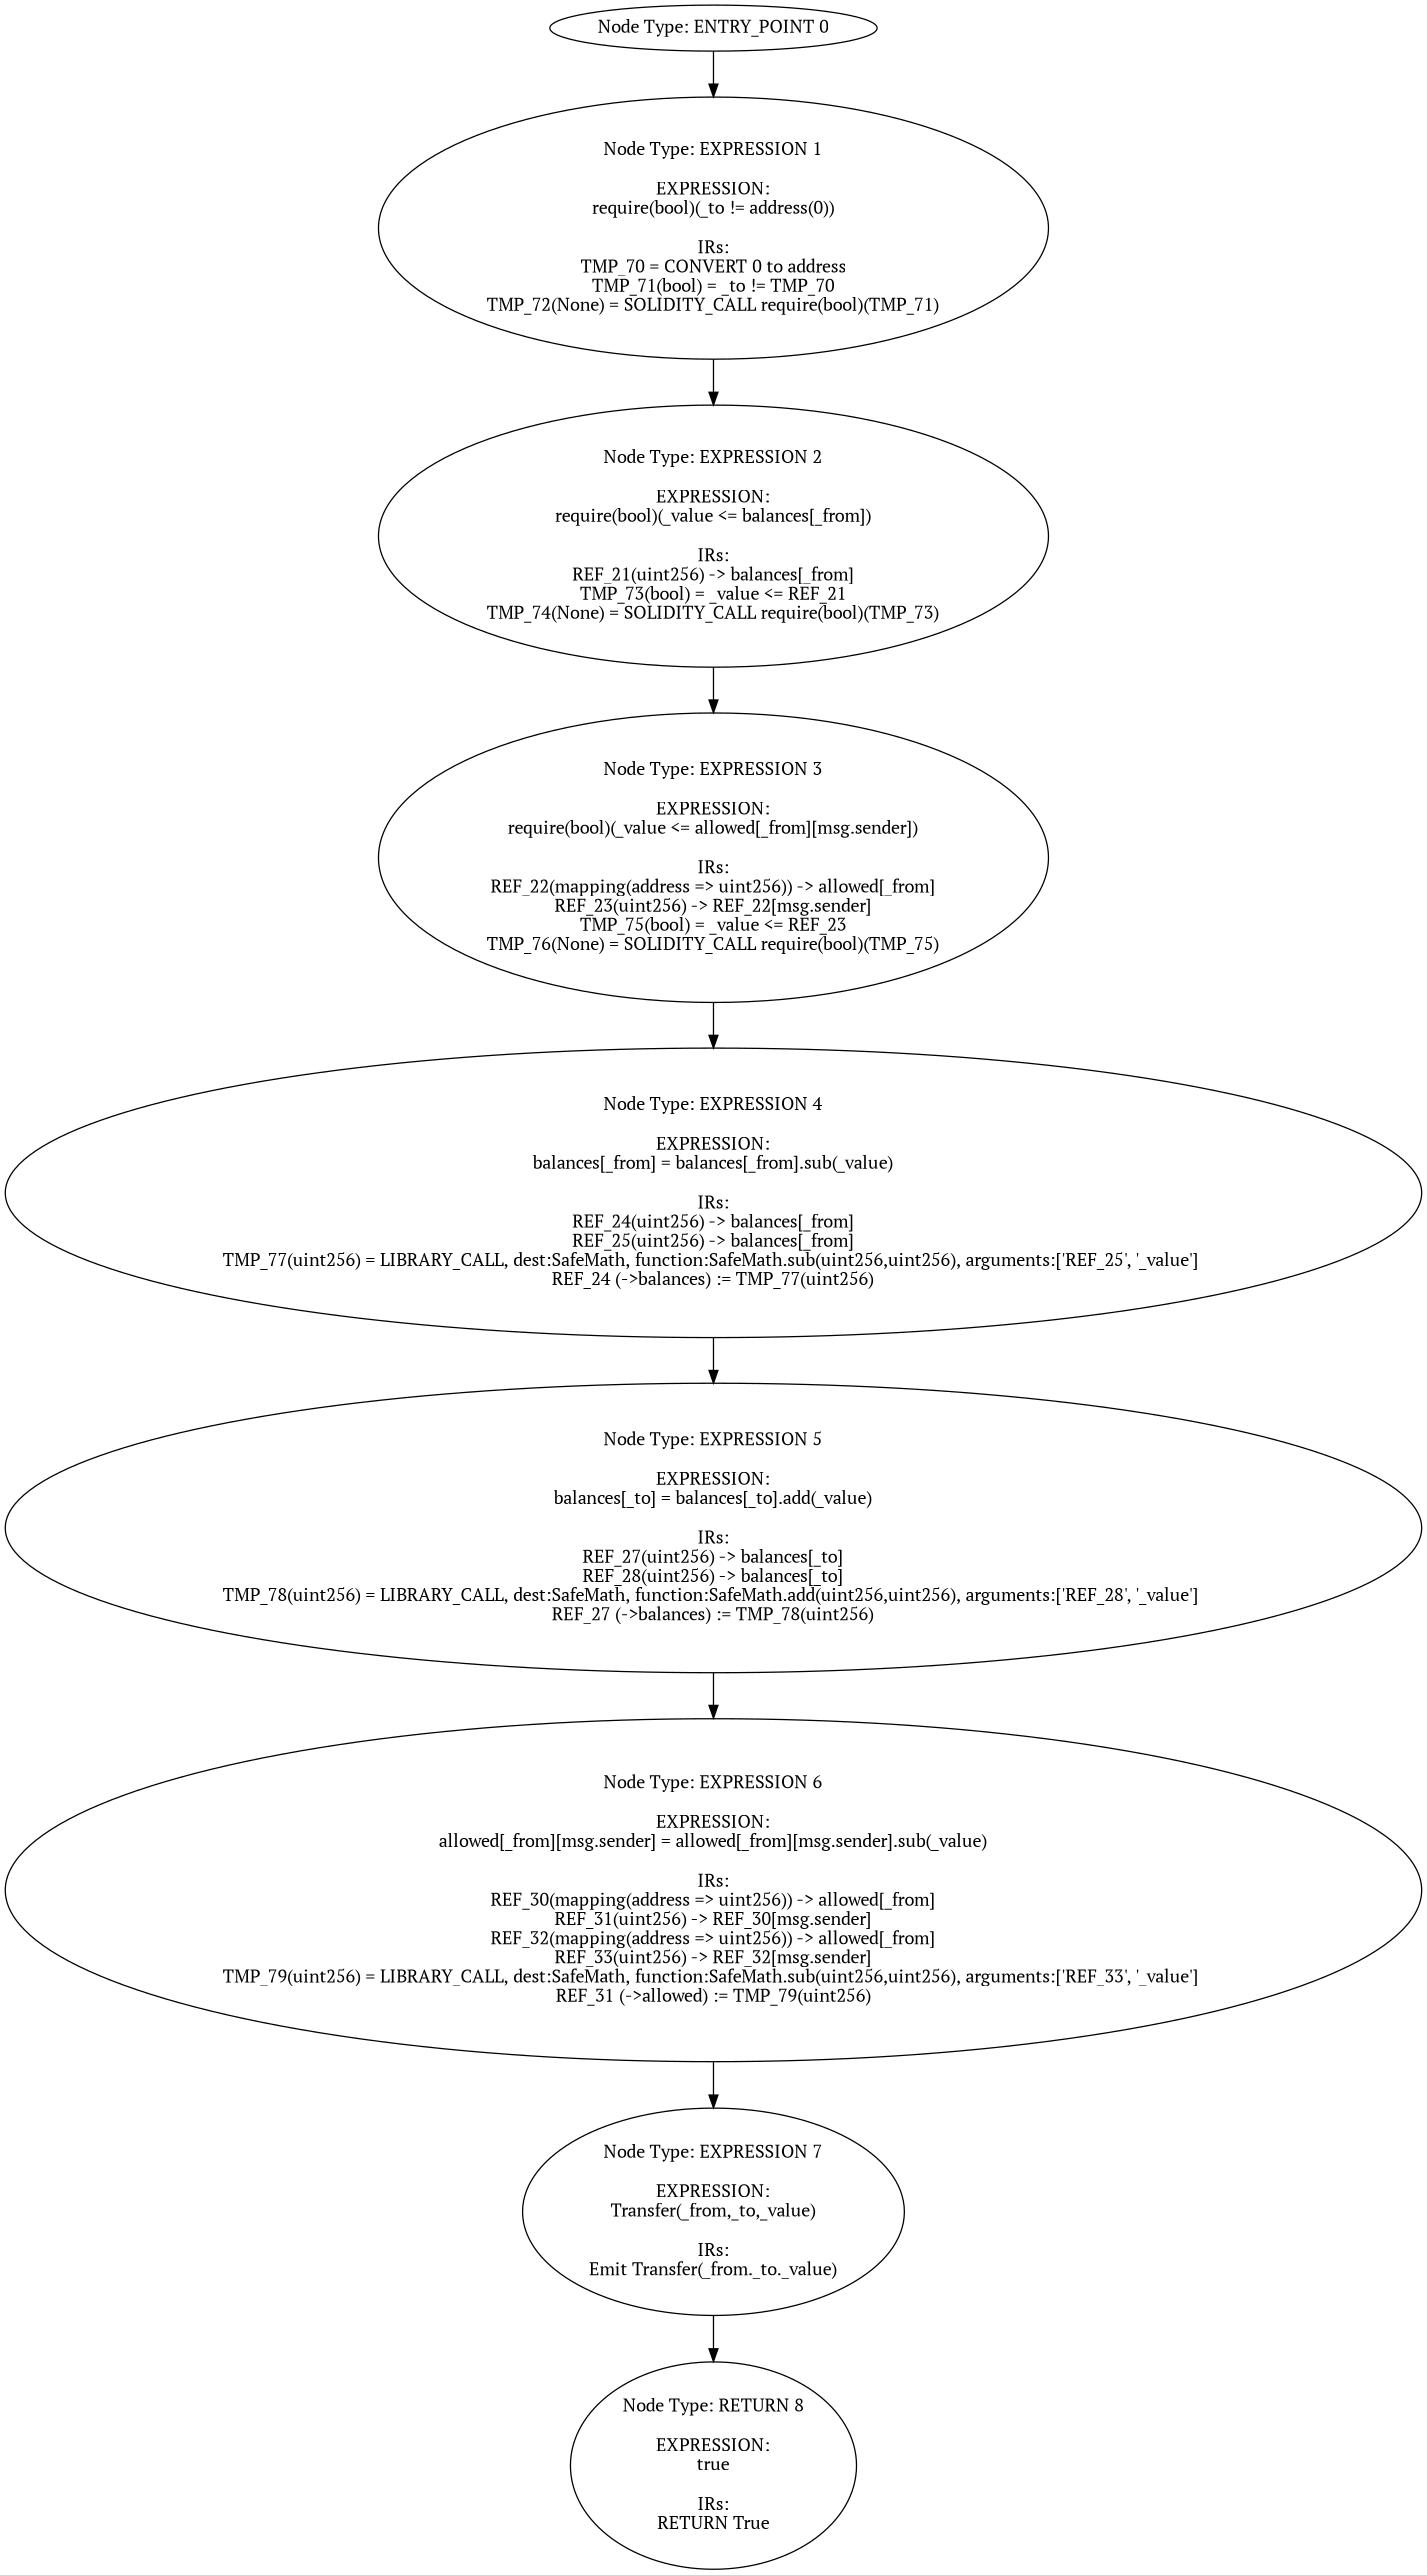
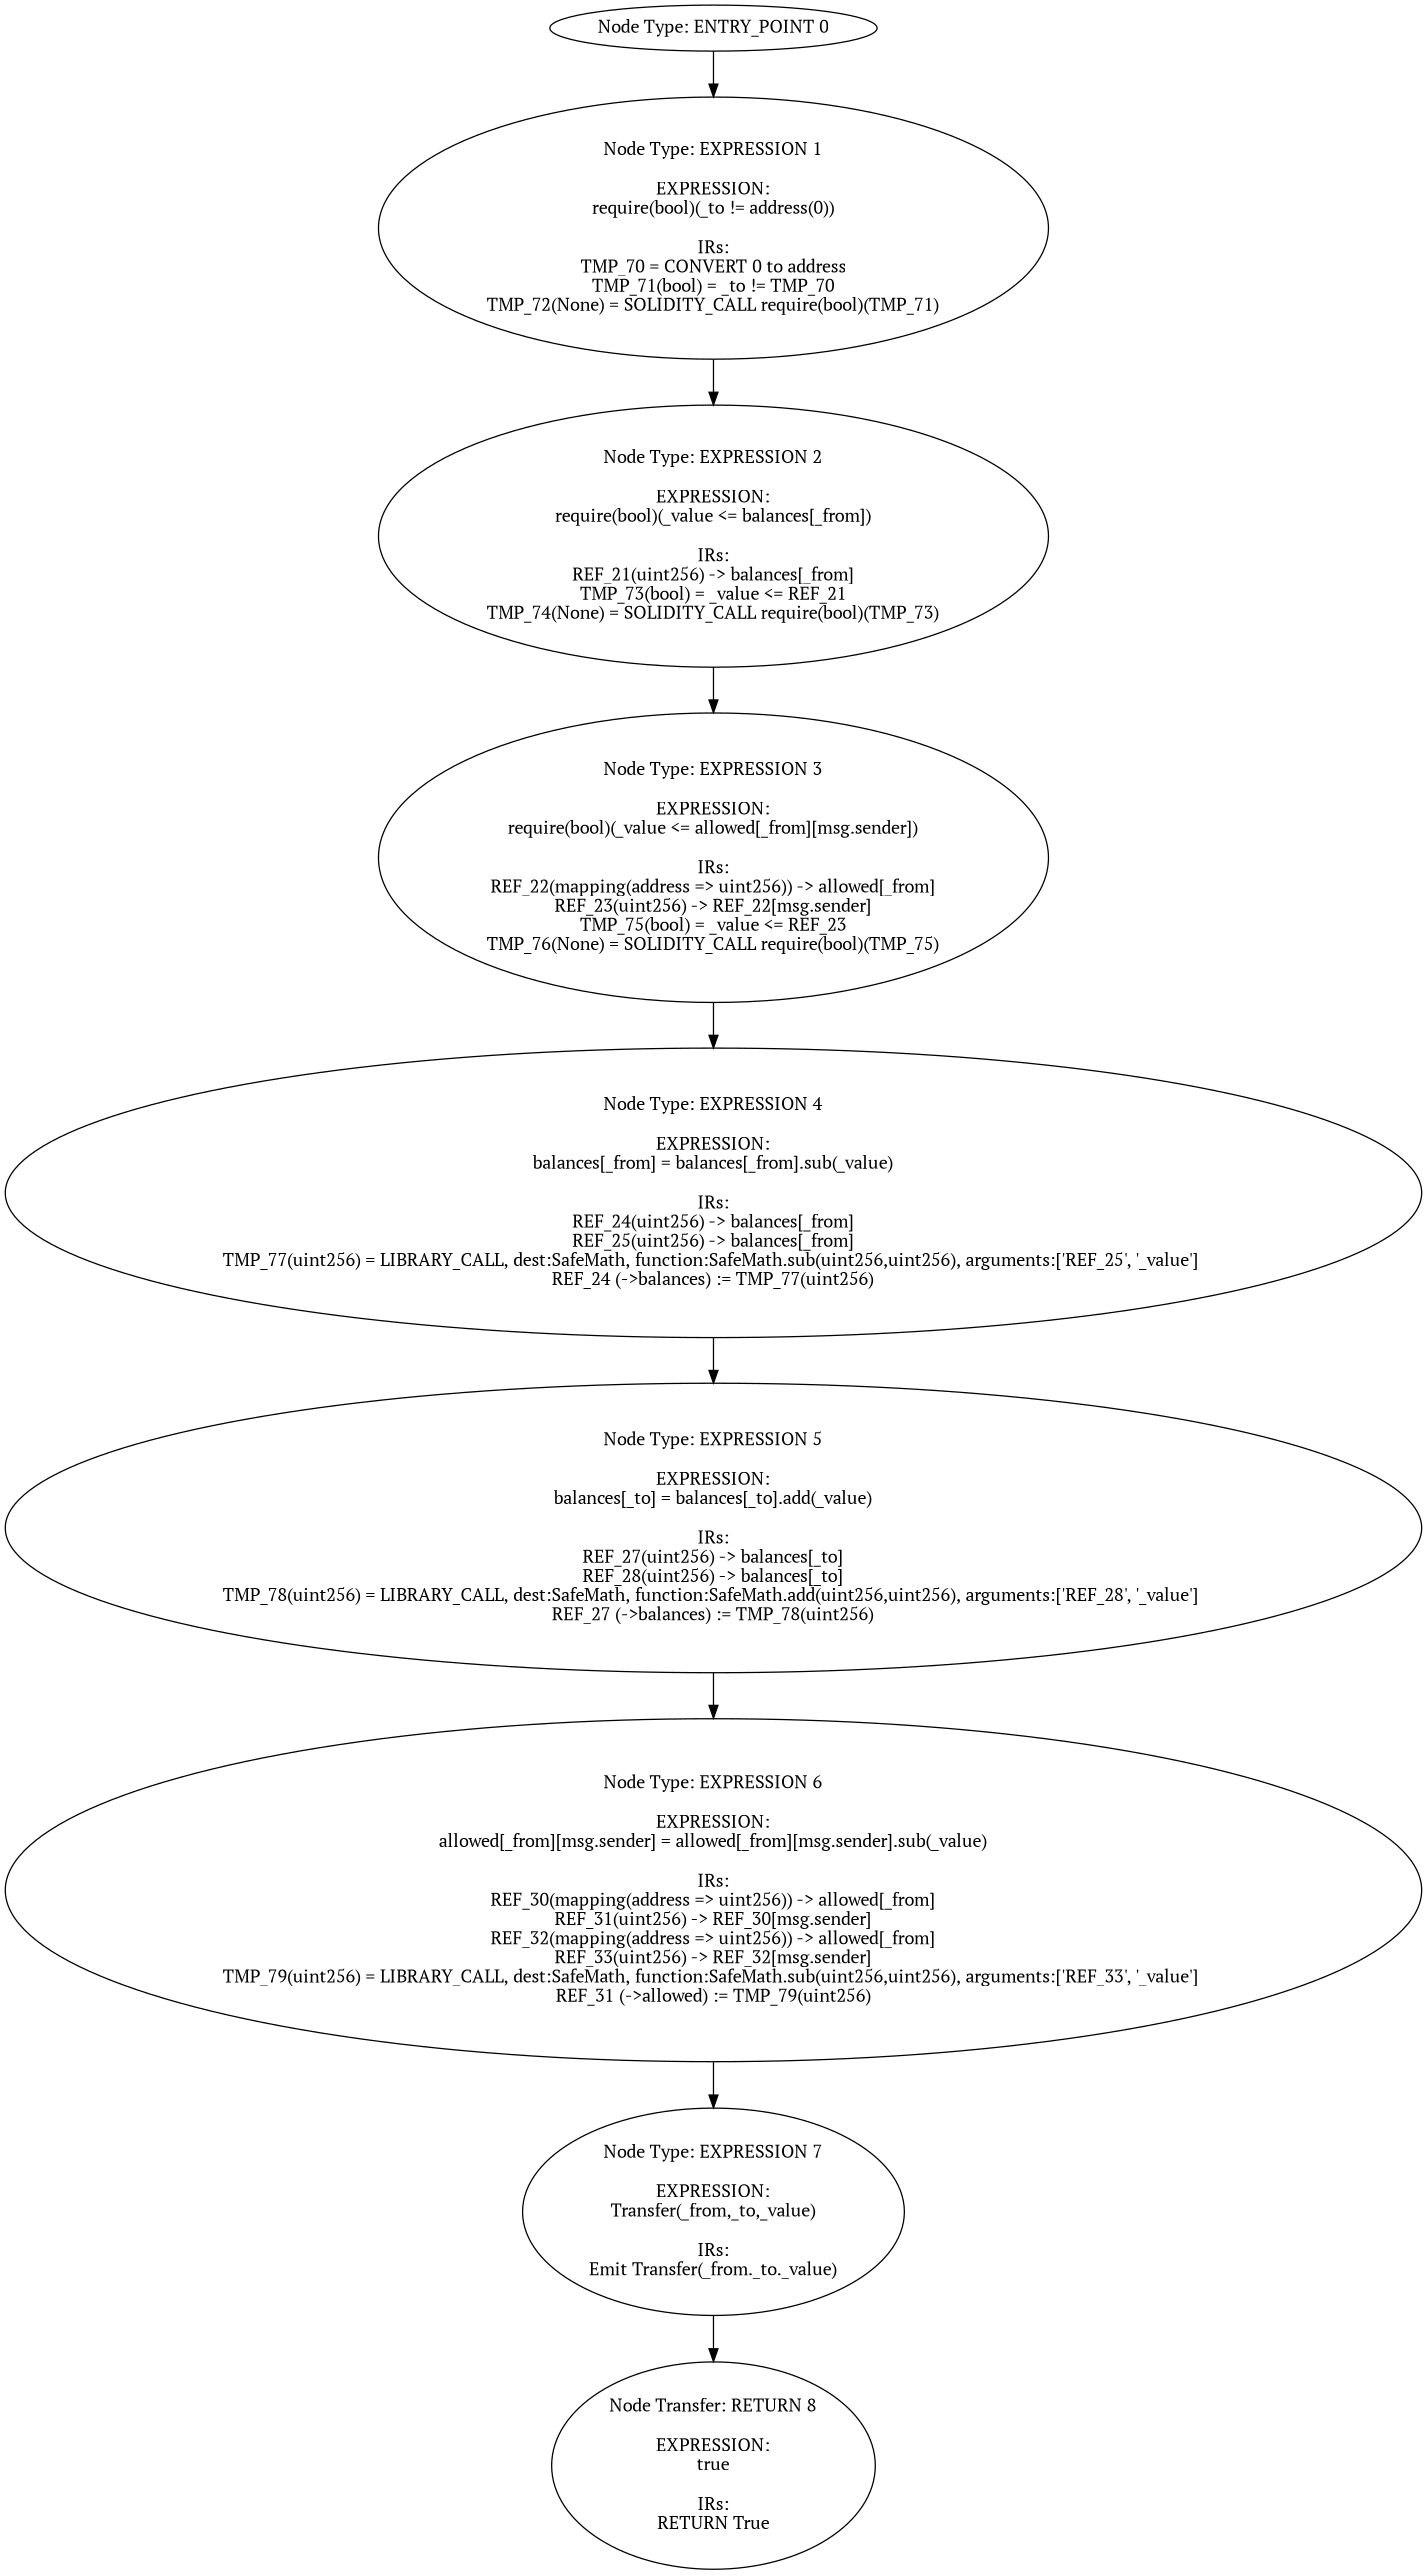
node "Node Type: RETURN 8 EXPRESSION: true IRs: RETURN True": label "Node Type: RETURN 8 EXPRESSION: true IRs: RETURN True" -> "Node Transfer: RETURN 8 EXPRESSION: true IRs: RETURN True"
